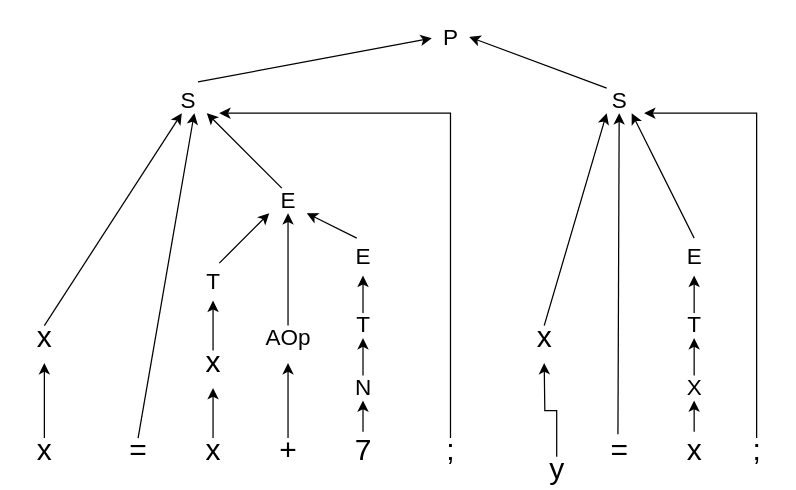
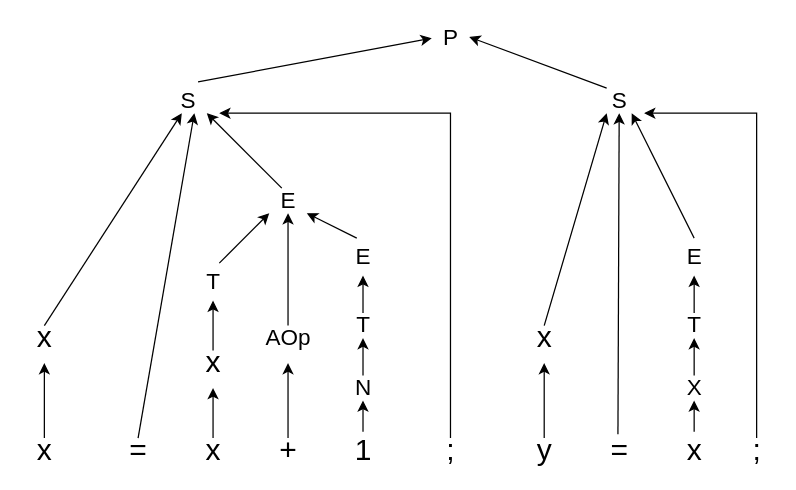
node "7": label "7" -> "1"
node "y": moved (557, 469) -> (544, 451)
